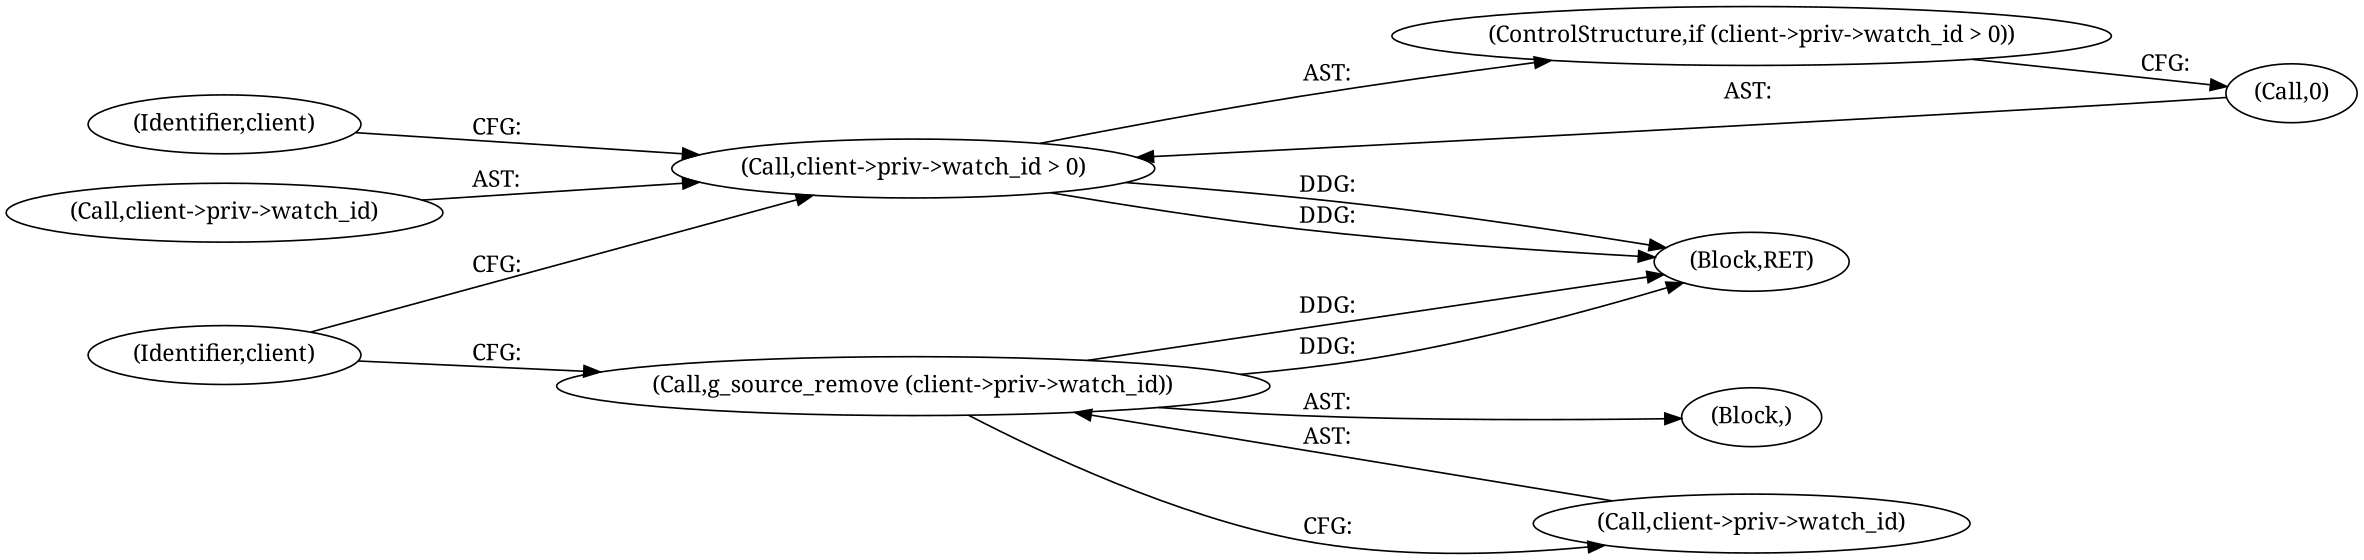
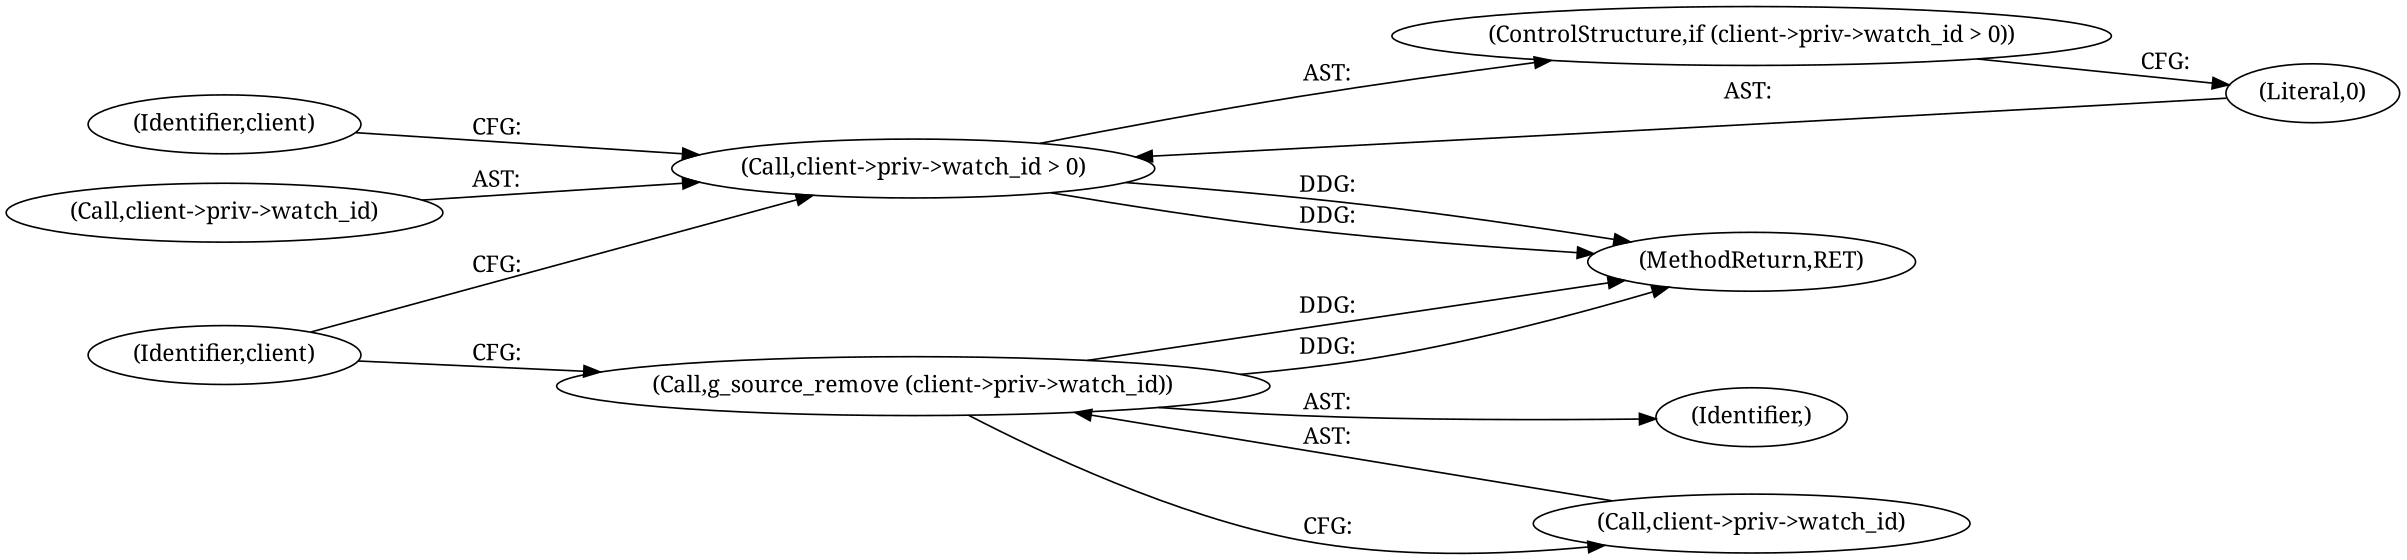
node "(Call,0)": label "(Call,0)" -> "(Literal,0)"
node "(Block,RET)": label "(Block,RET)" -> "(MethodReturn,RET)"
node "(Block,)": label "(Block,)" -> "(Identifier,)"
